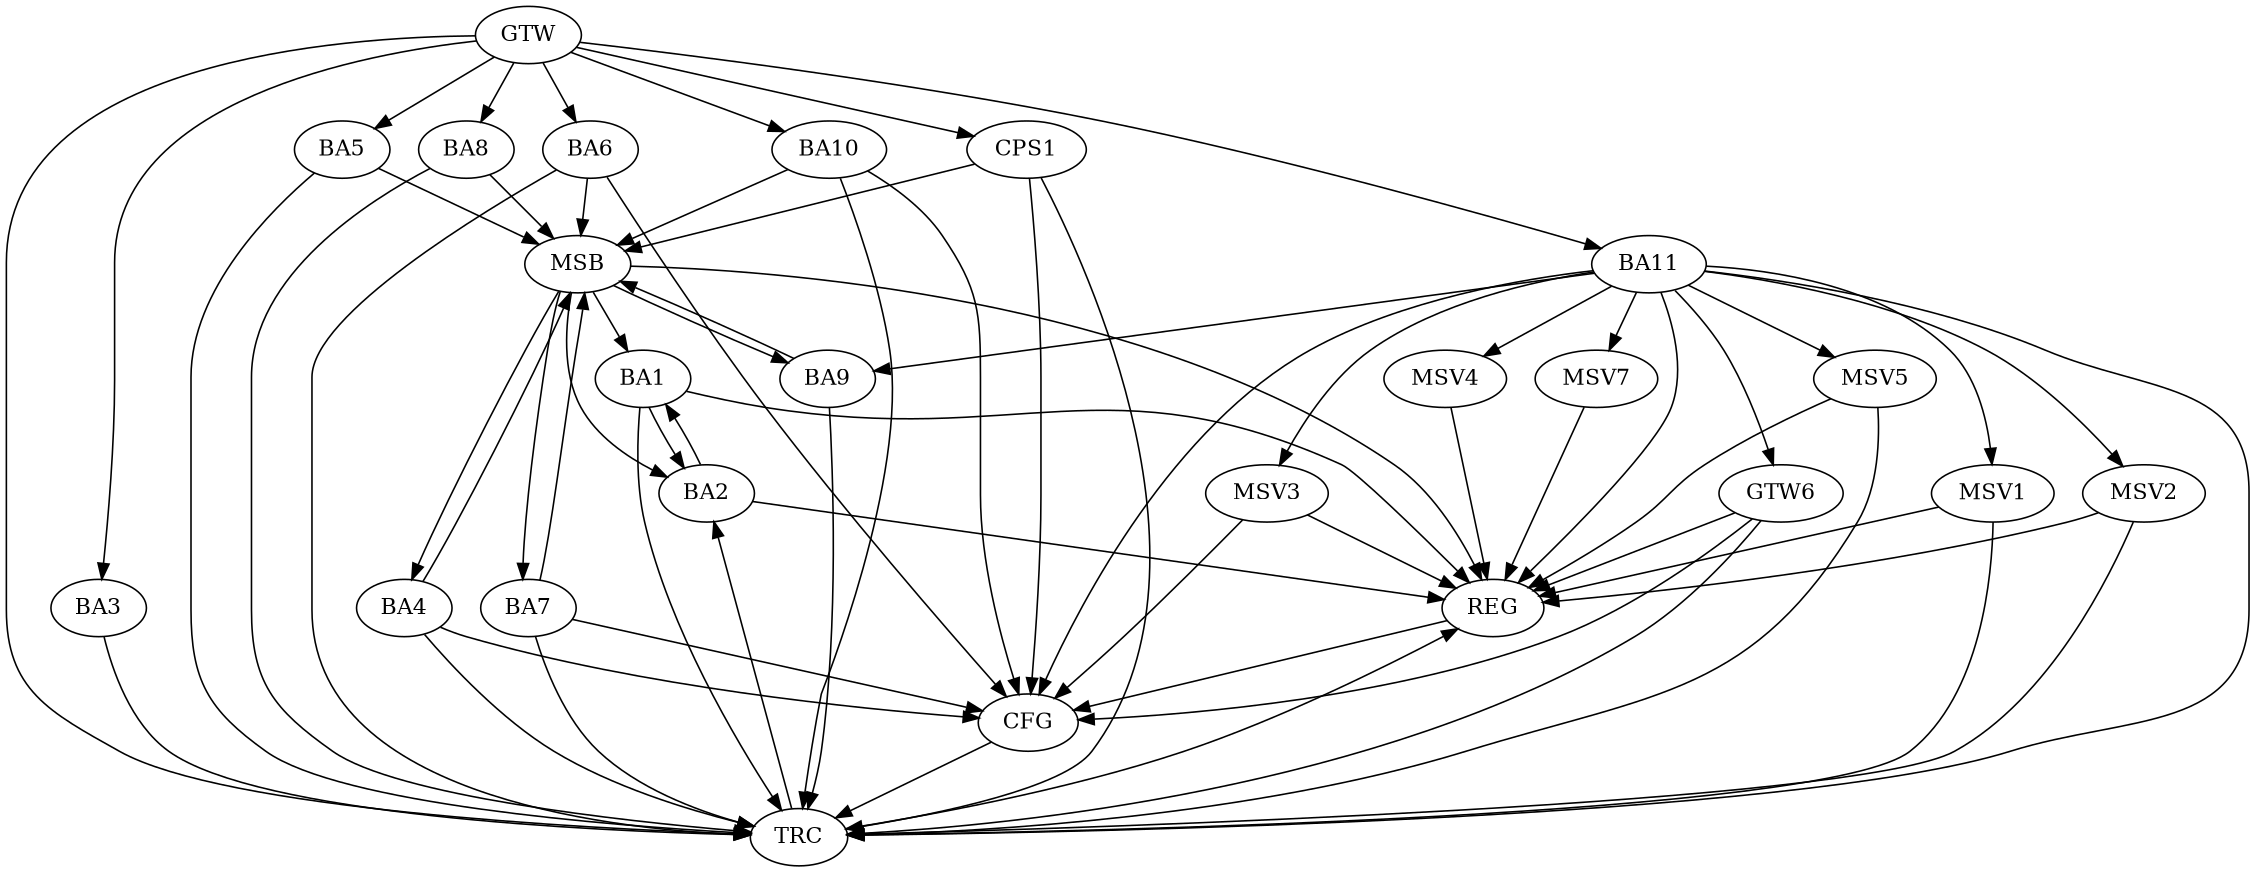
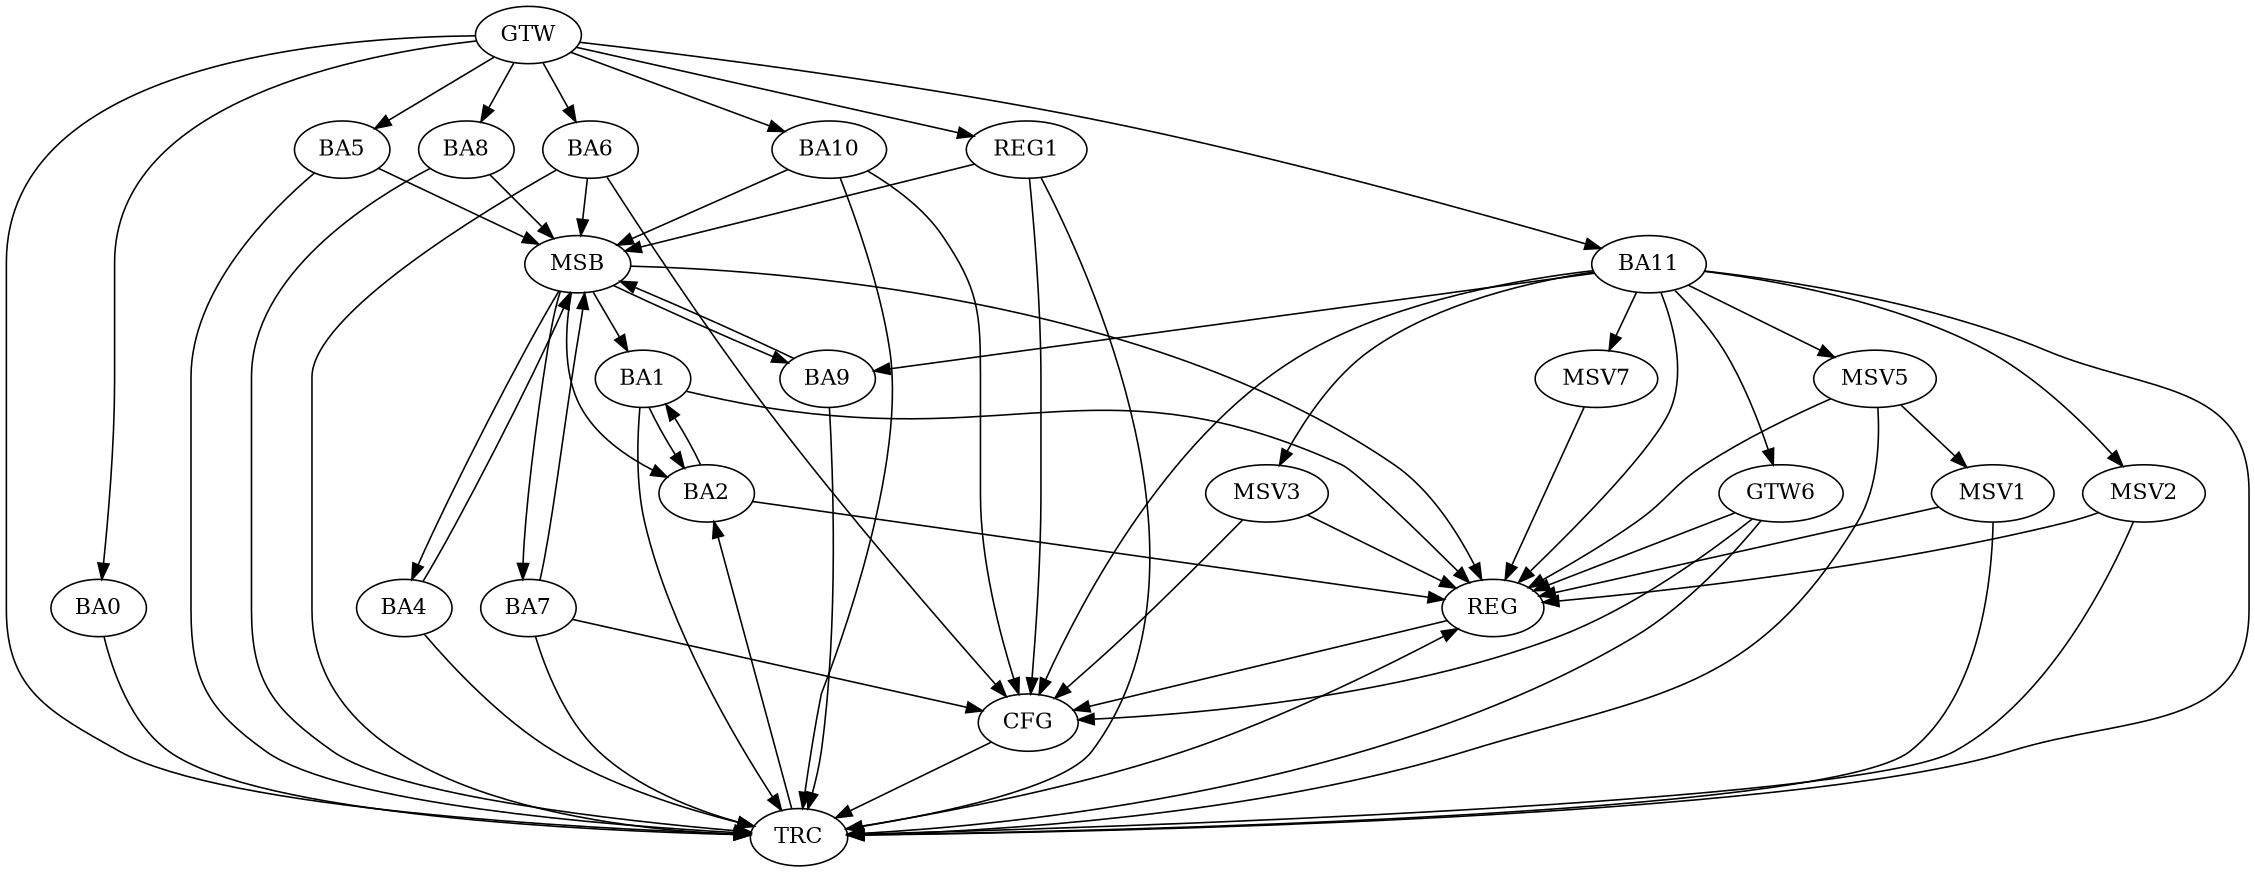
node "CPS1": label "CPS1" -> "REG1"
edge "BA11" -> "MSV1": now "MSV5" -> "MSV1"
node "MSV4": removed
node "BA3": label "BA3" -> "BA0"
edge "BA4" -> "CFG": removed
